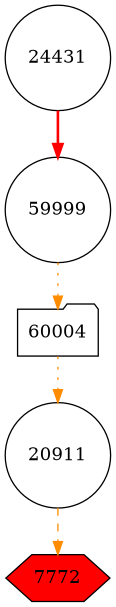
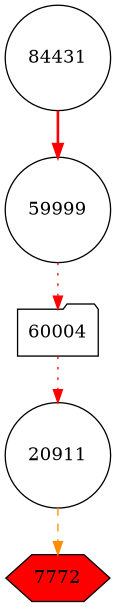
node "24431": label "24431" -> "84431"
edge "59999" -> "60004": color darkorange -> red
edge "60004" -> "20911": color darkorange -> red
